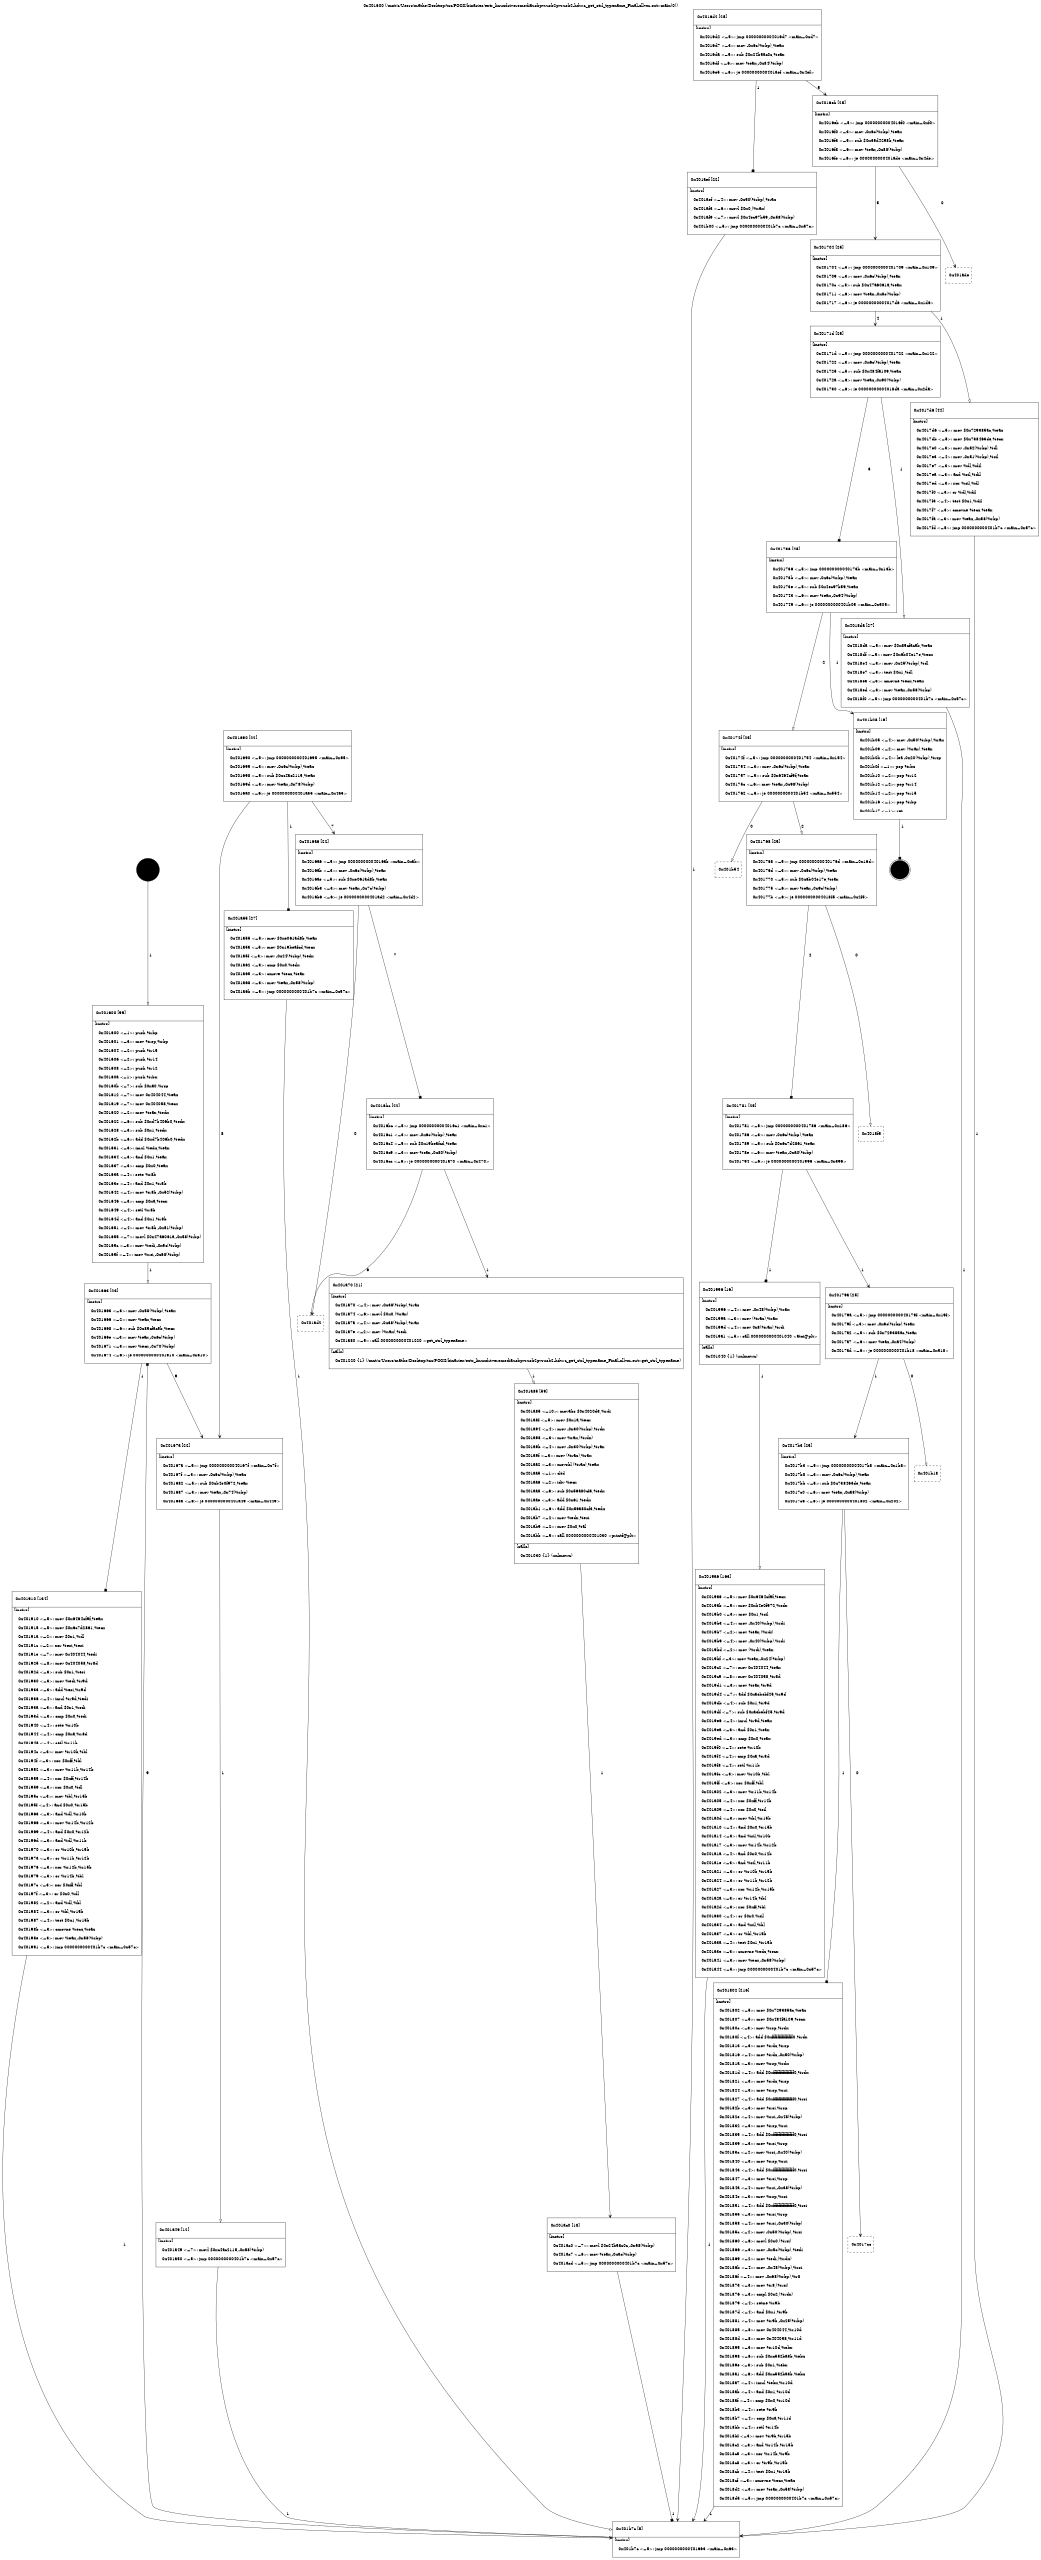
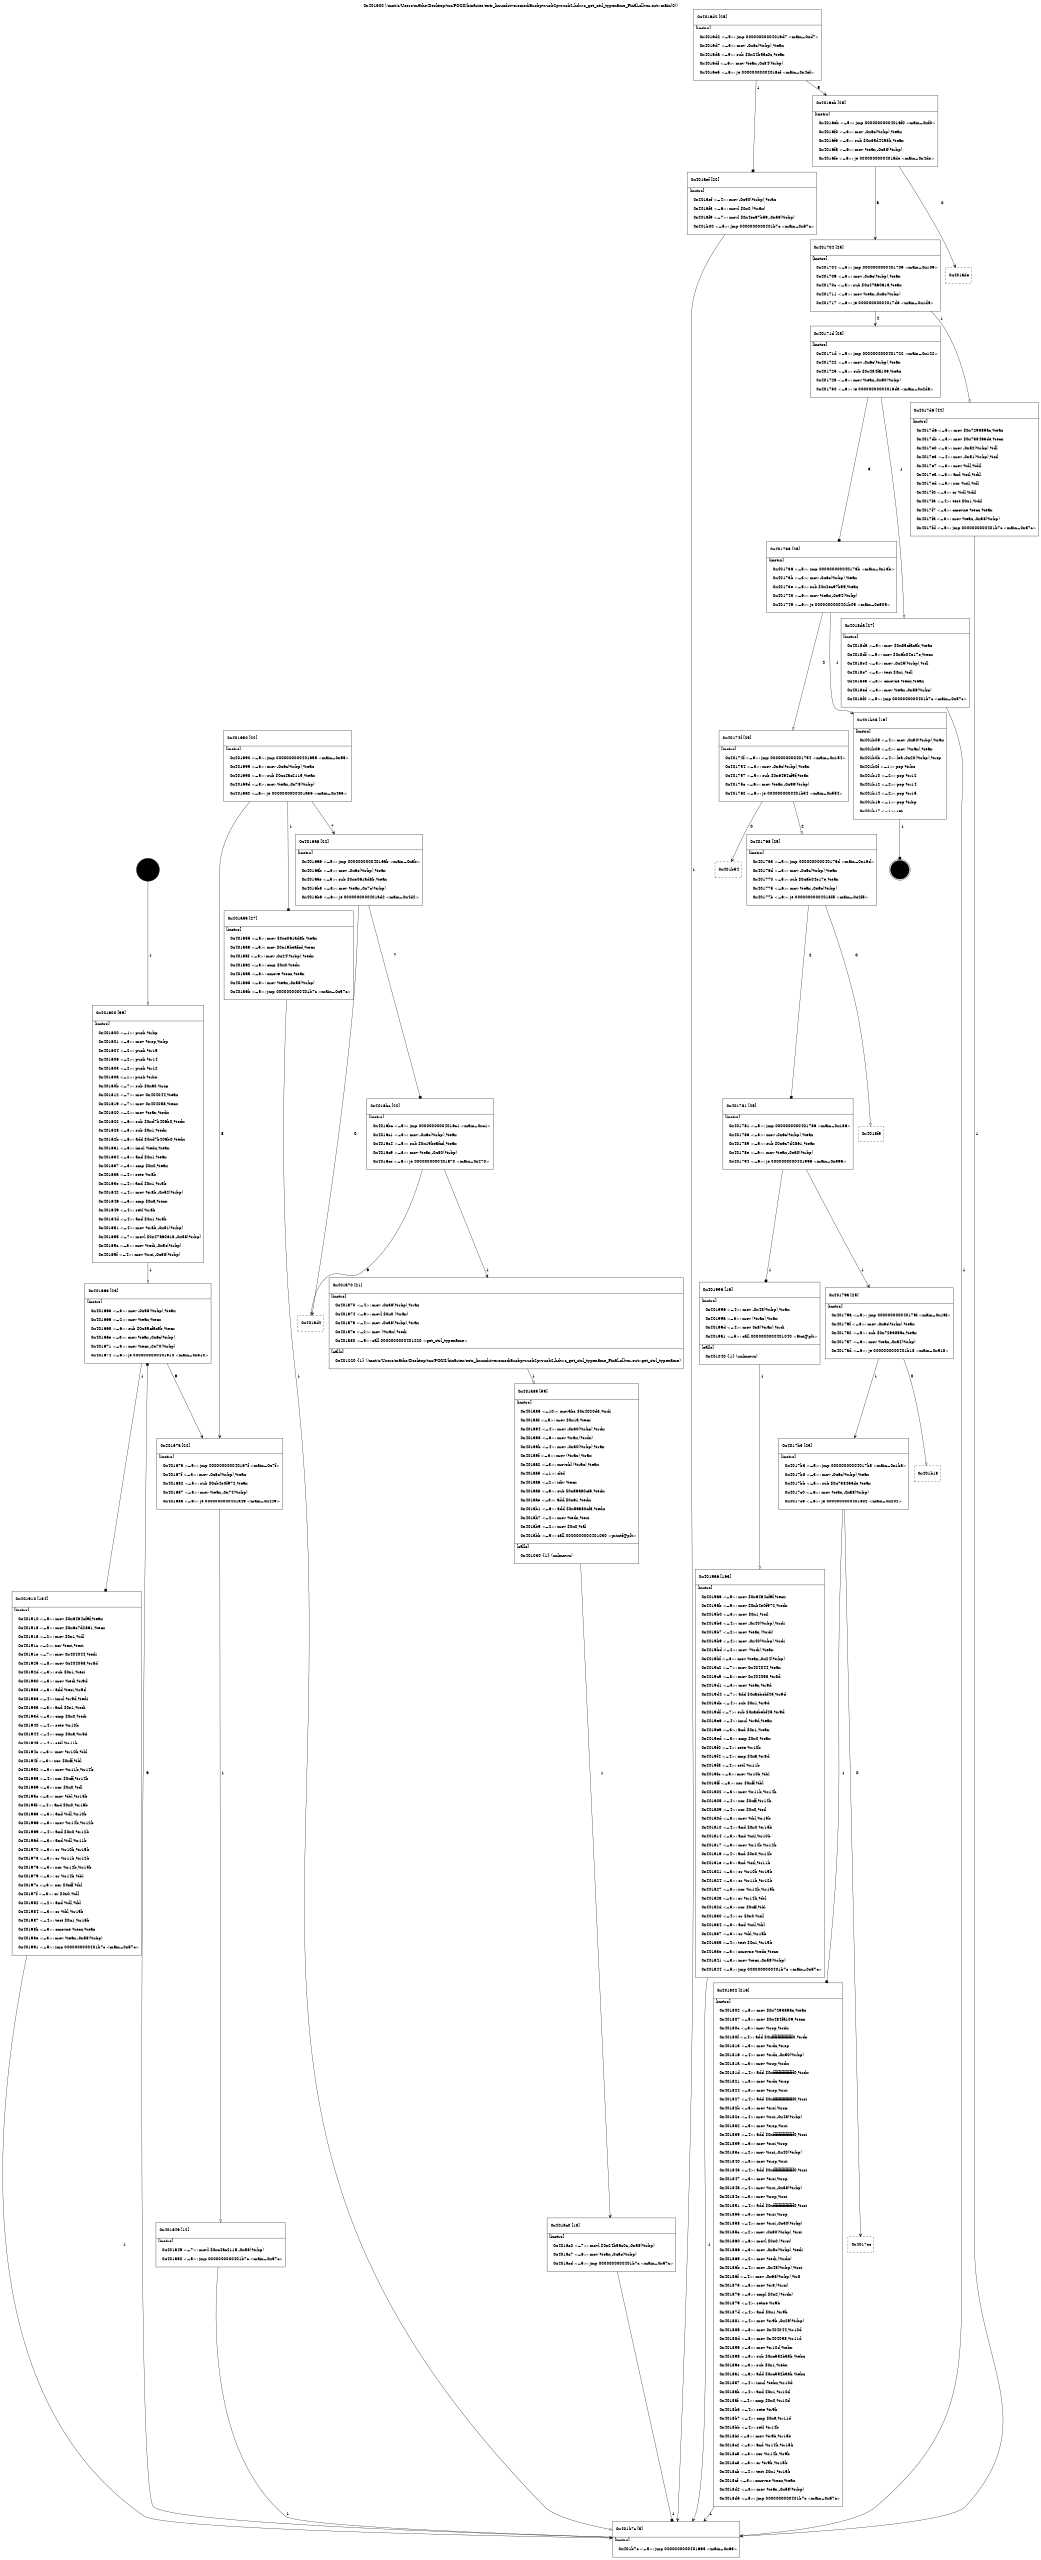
edge "0x40174f [25]" -> "0x401b54": arrowhead onormal -> vee
